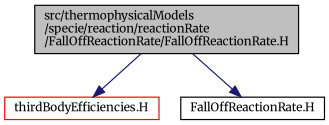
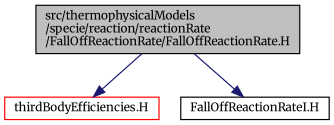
node "FallOffReactionRate.H": label "FallOffReactionRate.H" -> "FallOffReactionRateI.H"
